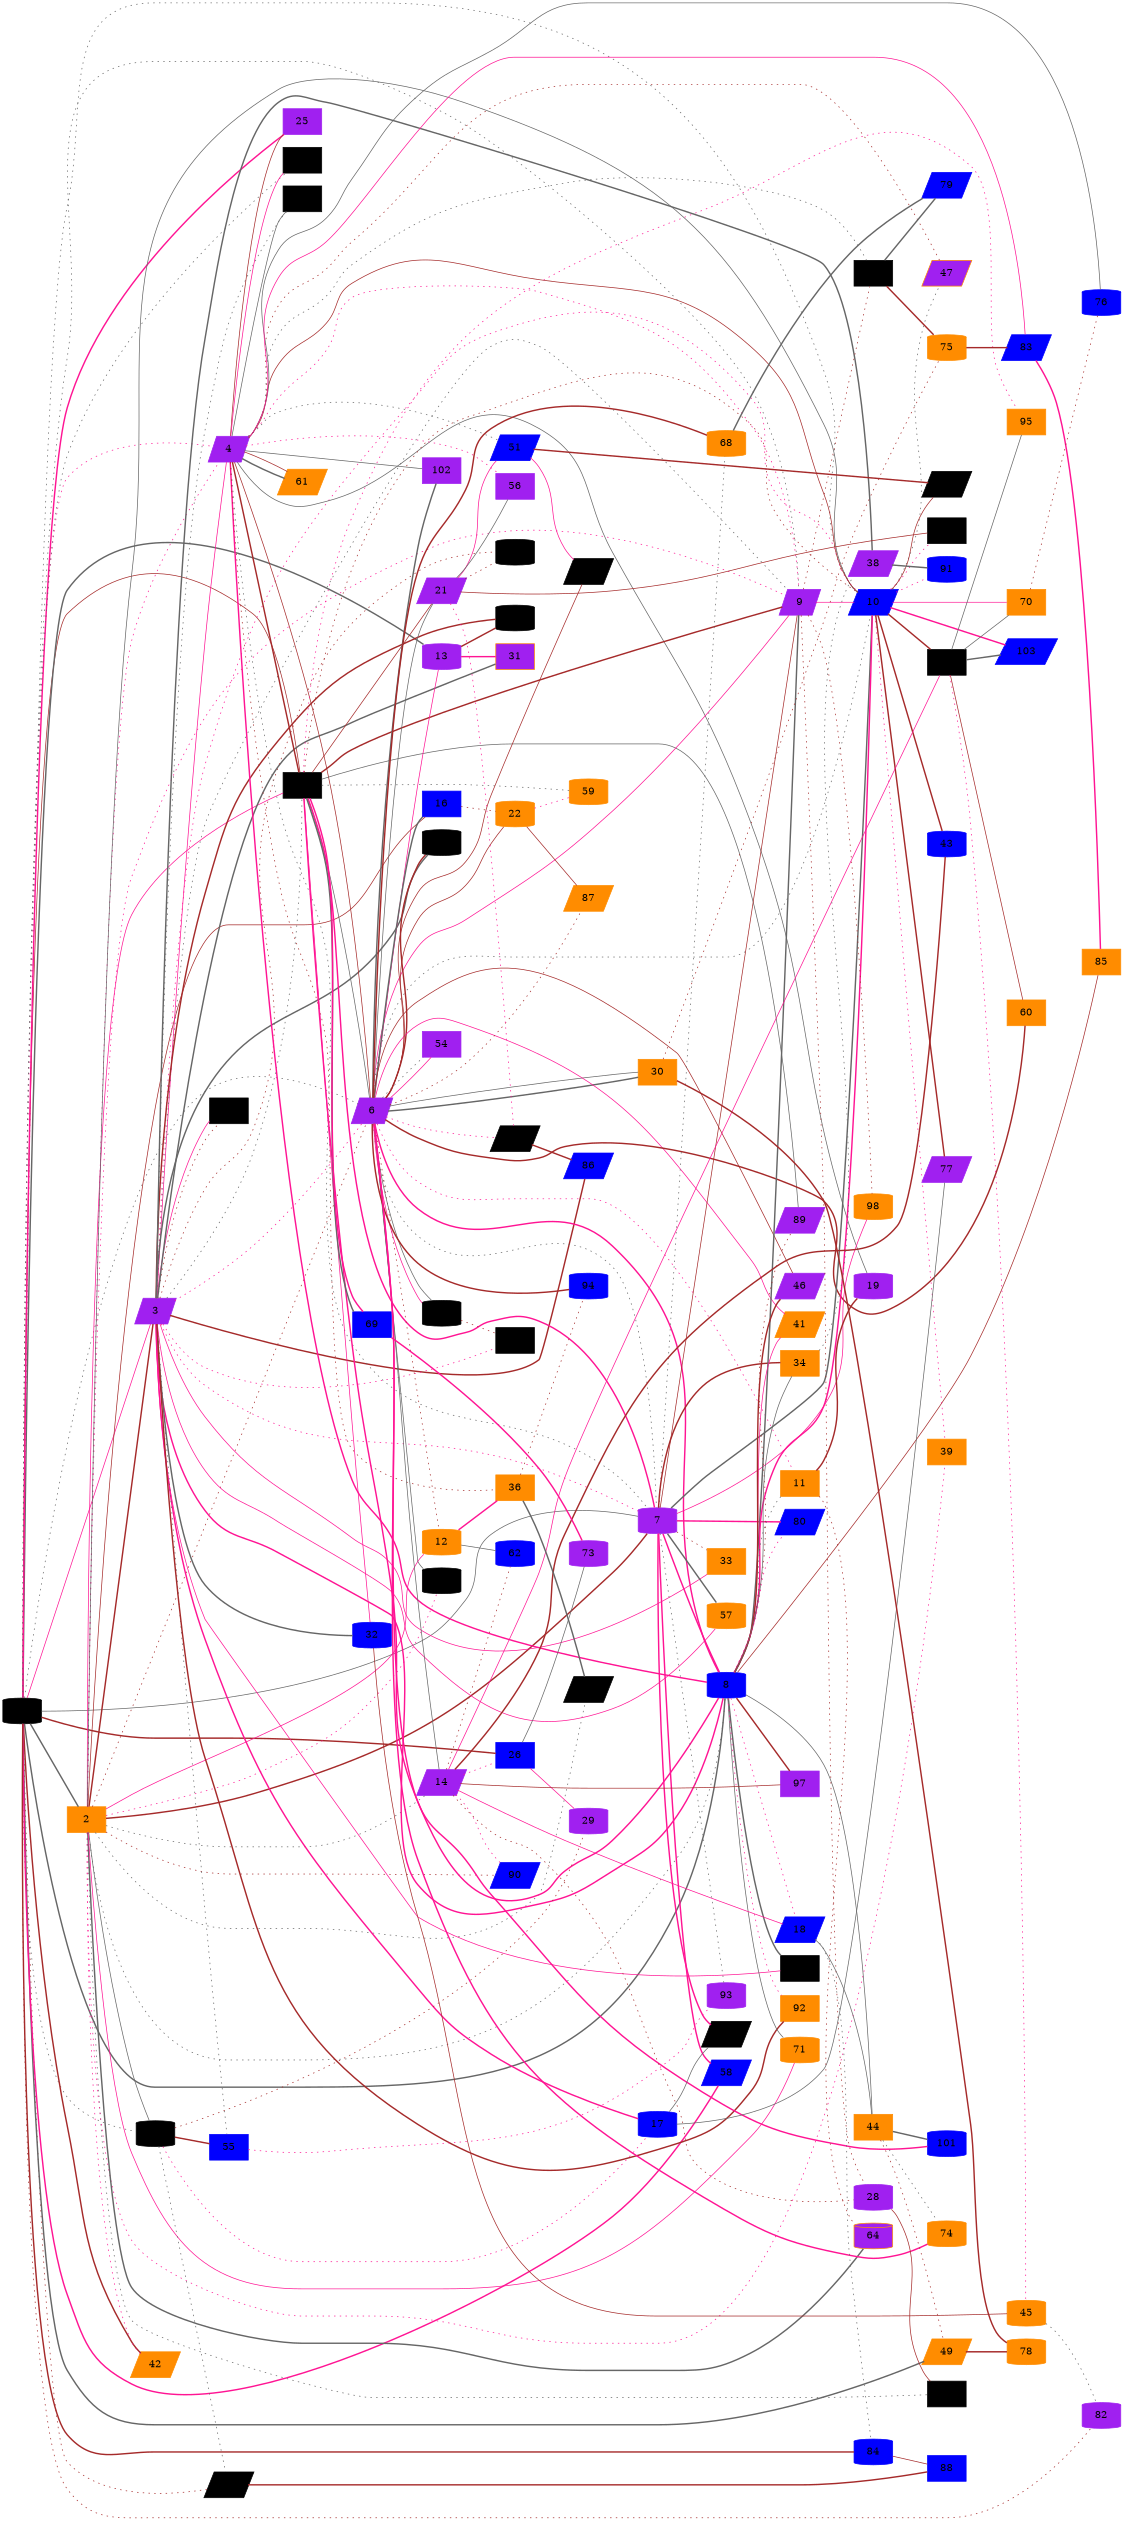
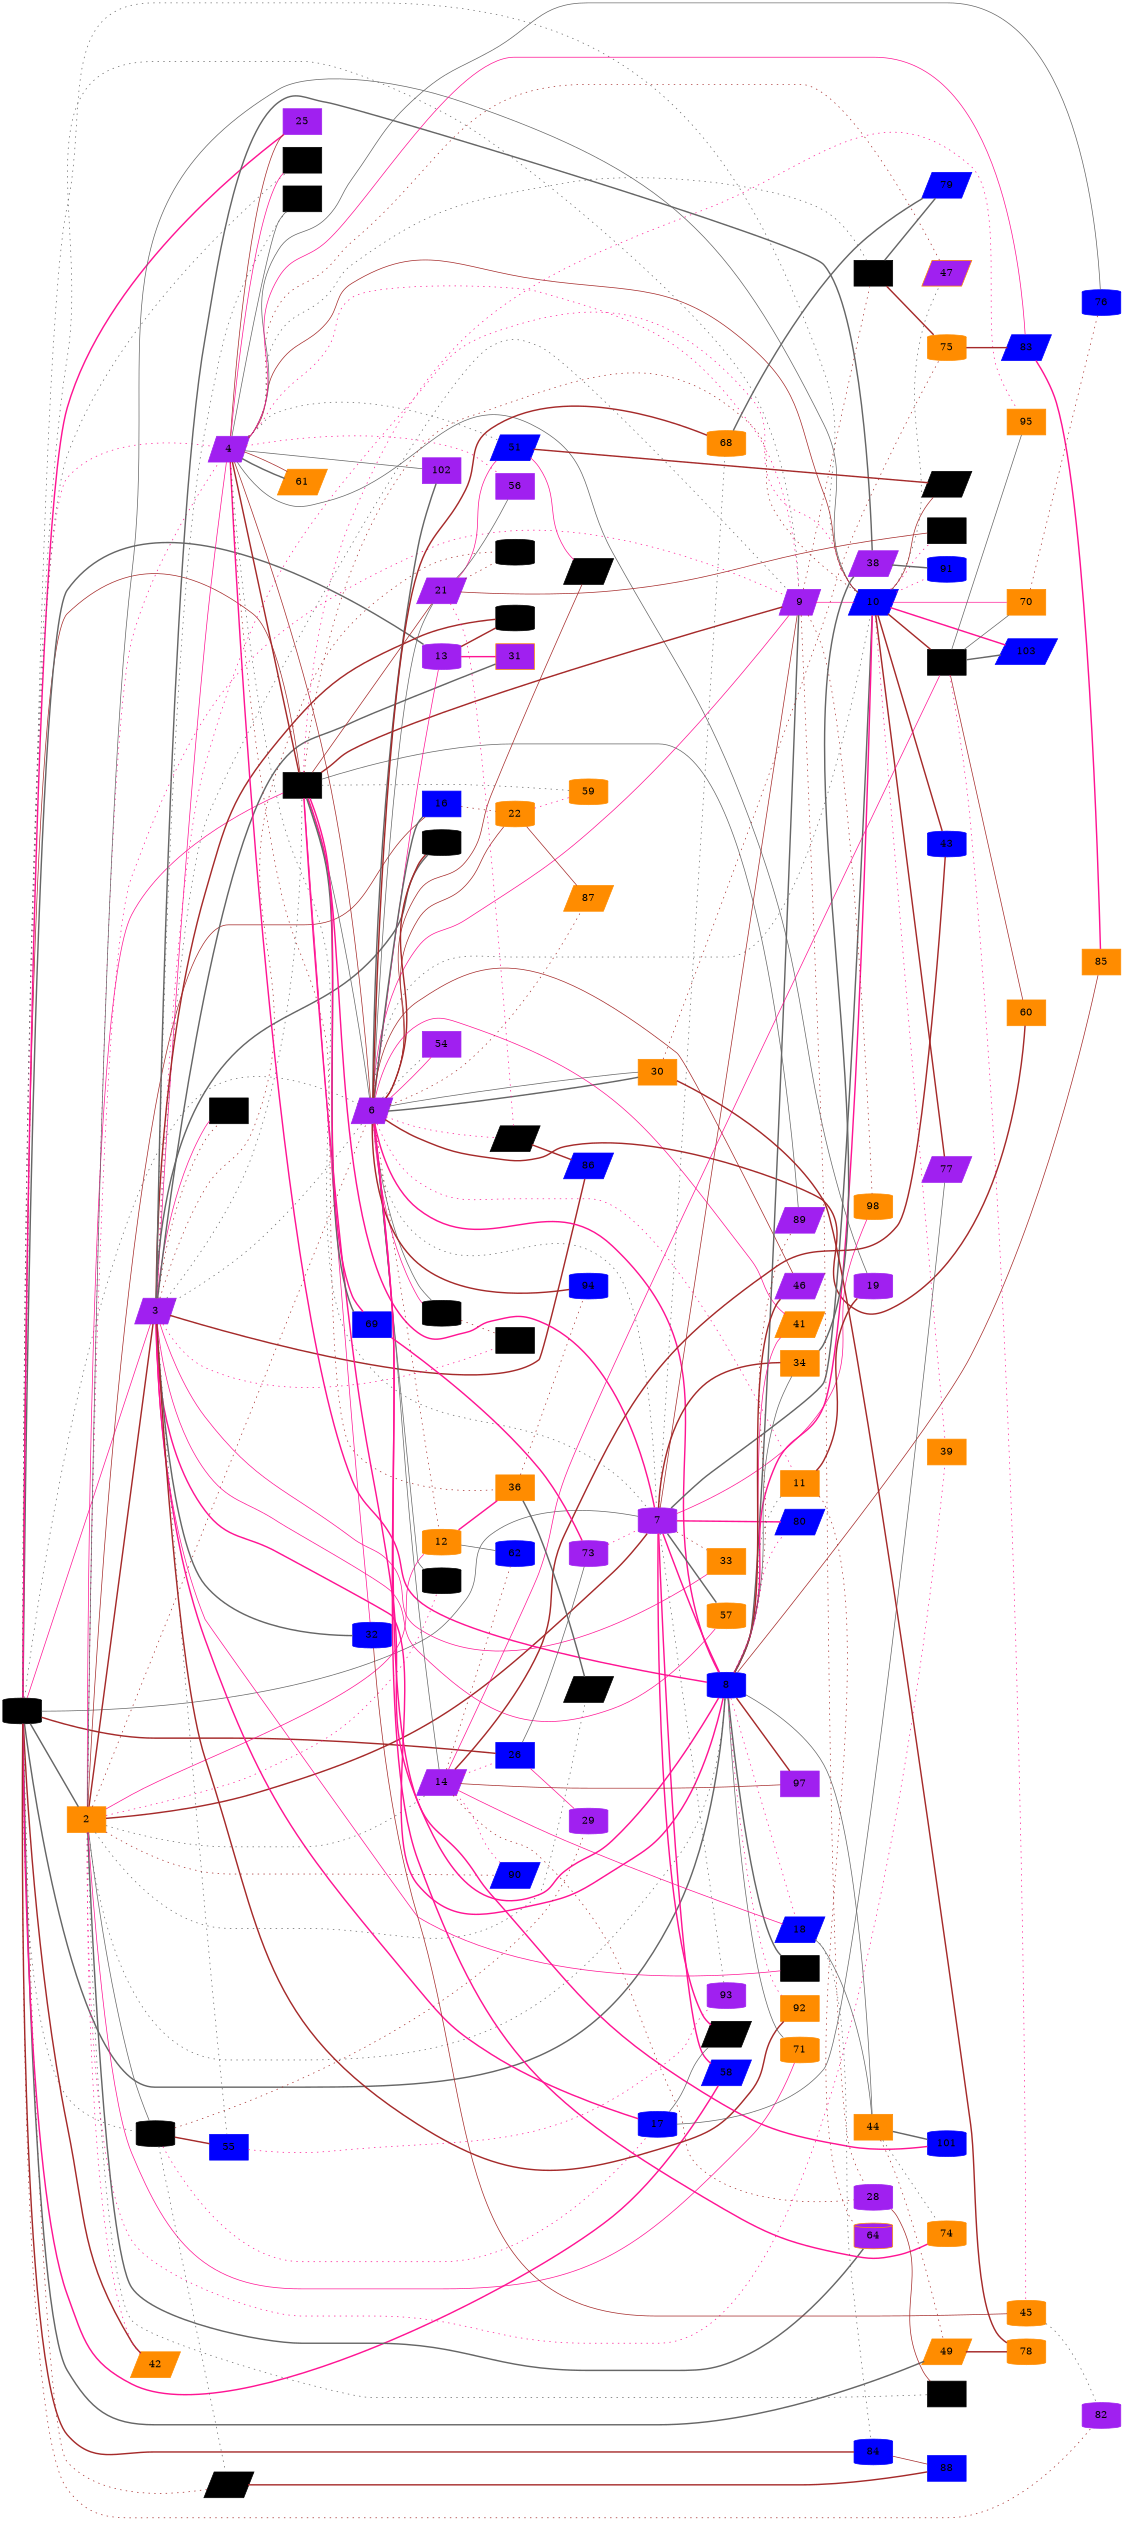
edge "38" -- "34": style dotted -> bold
edge "6" -- "3": color deeppink -> gray40
edge "3" -- "7": now "73" -- "7"
